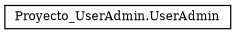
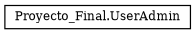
node "Proyecto_UserAdmin.UserAdmin": label "Proyecto_UserAdmin.UserAdmin" -> "Proyecto_Final.UserAdmin"
